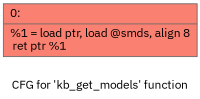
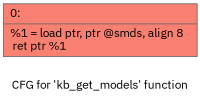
node "0:": text "%1 = load ptr, load @smds, align 8" -> "%1 = load ptr, ptr @smds, align 8"
